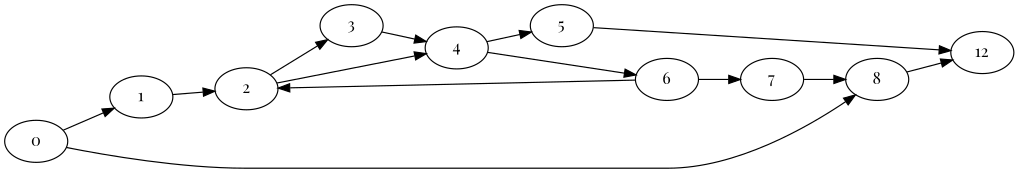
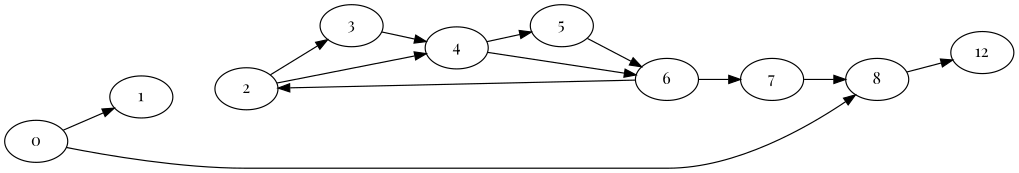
edge "5" -> "12": now "5" -> "6"
edge "1" -> "2": removed
